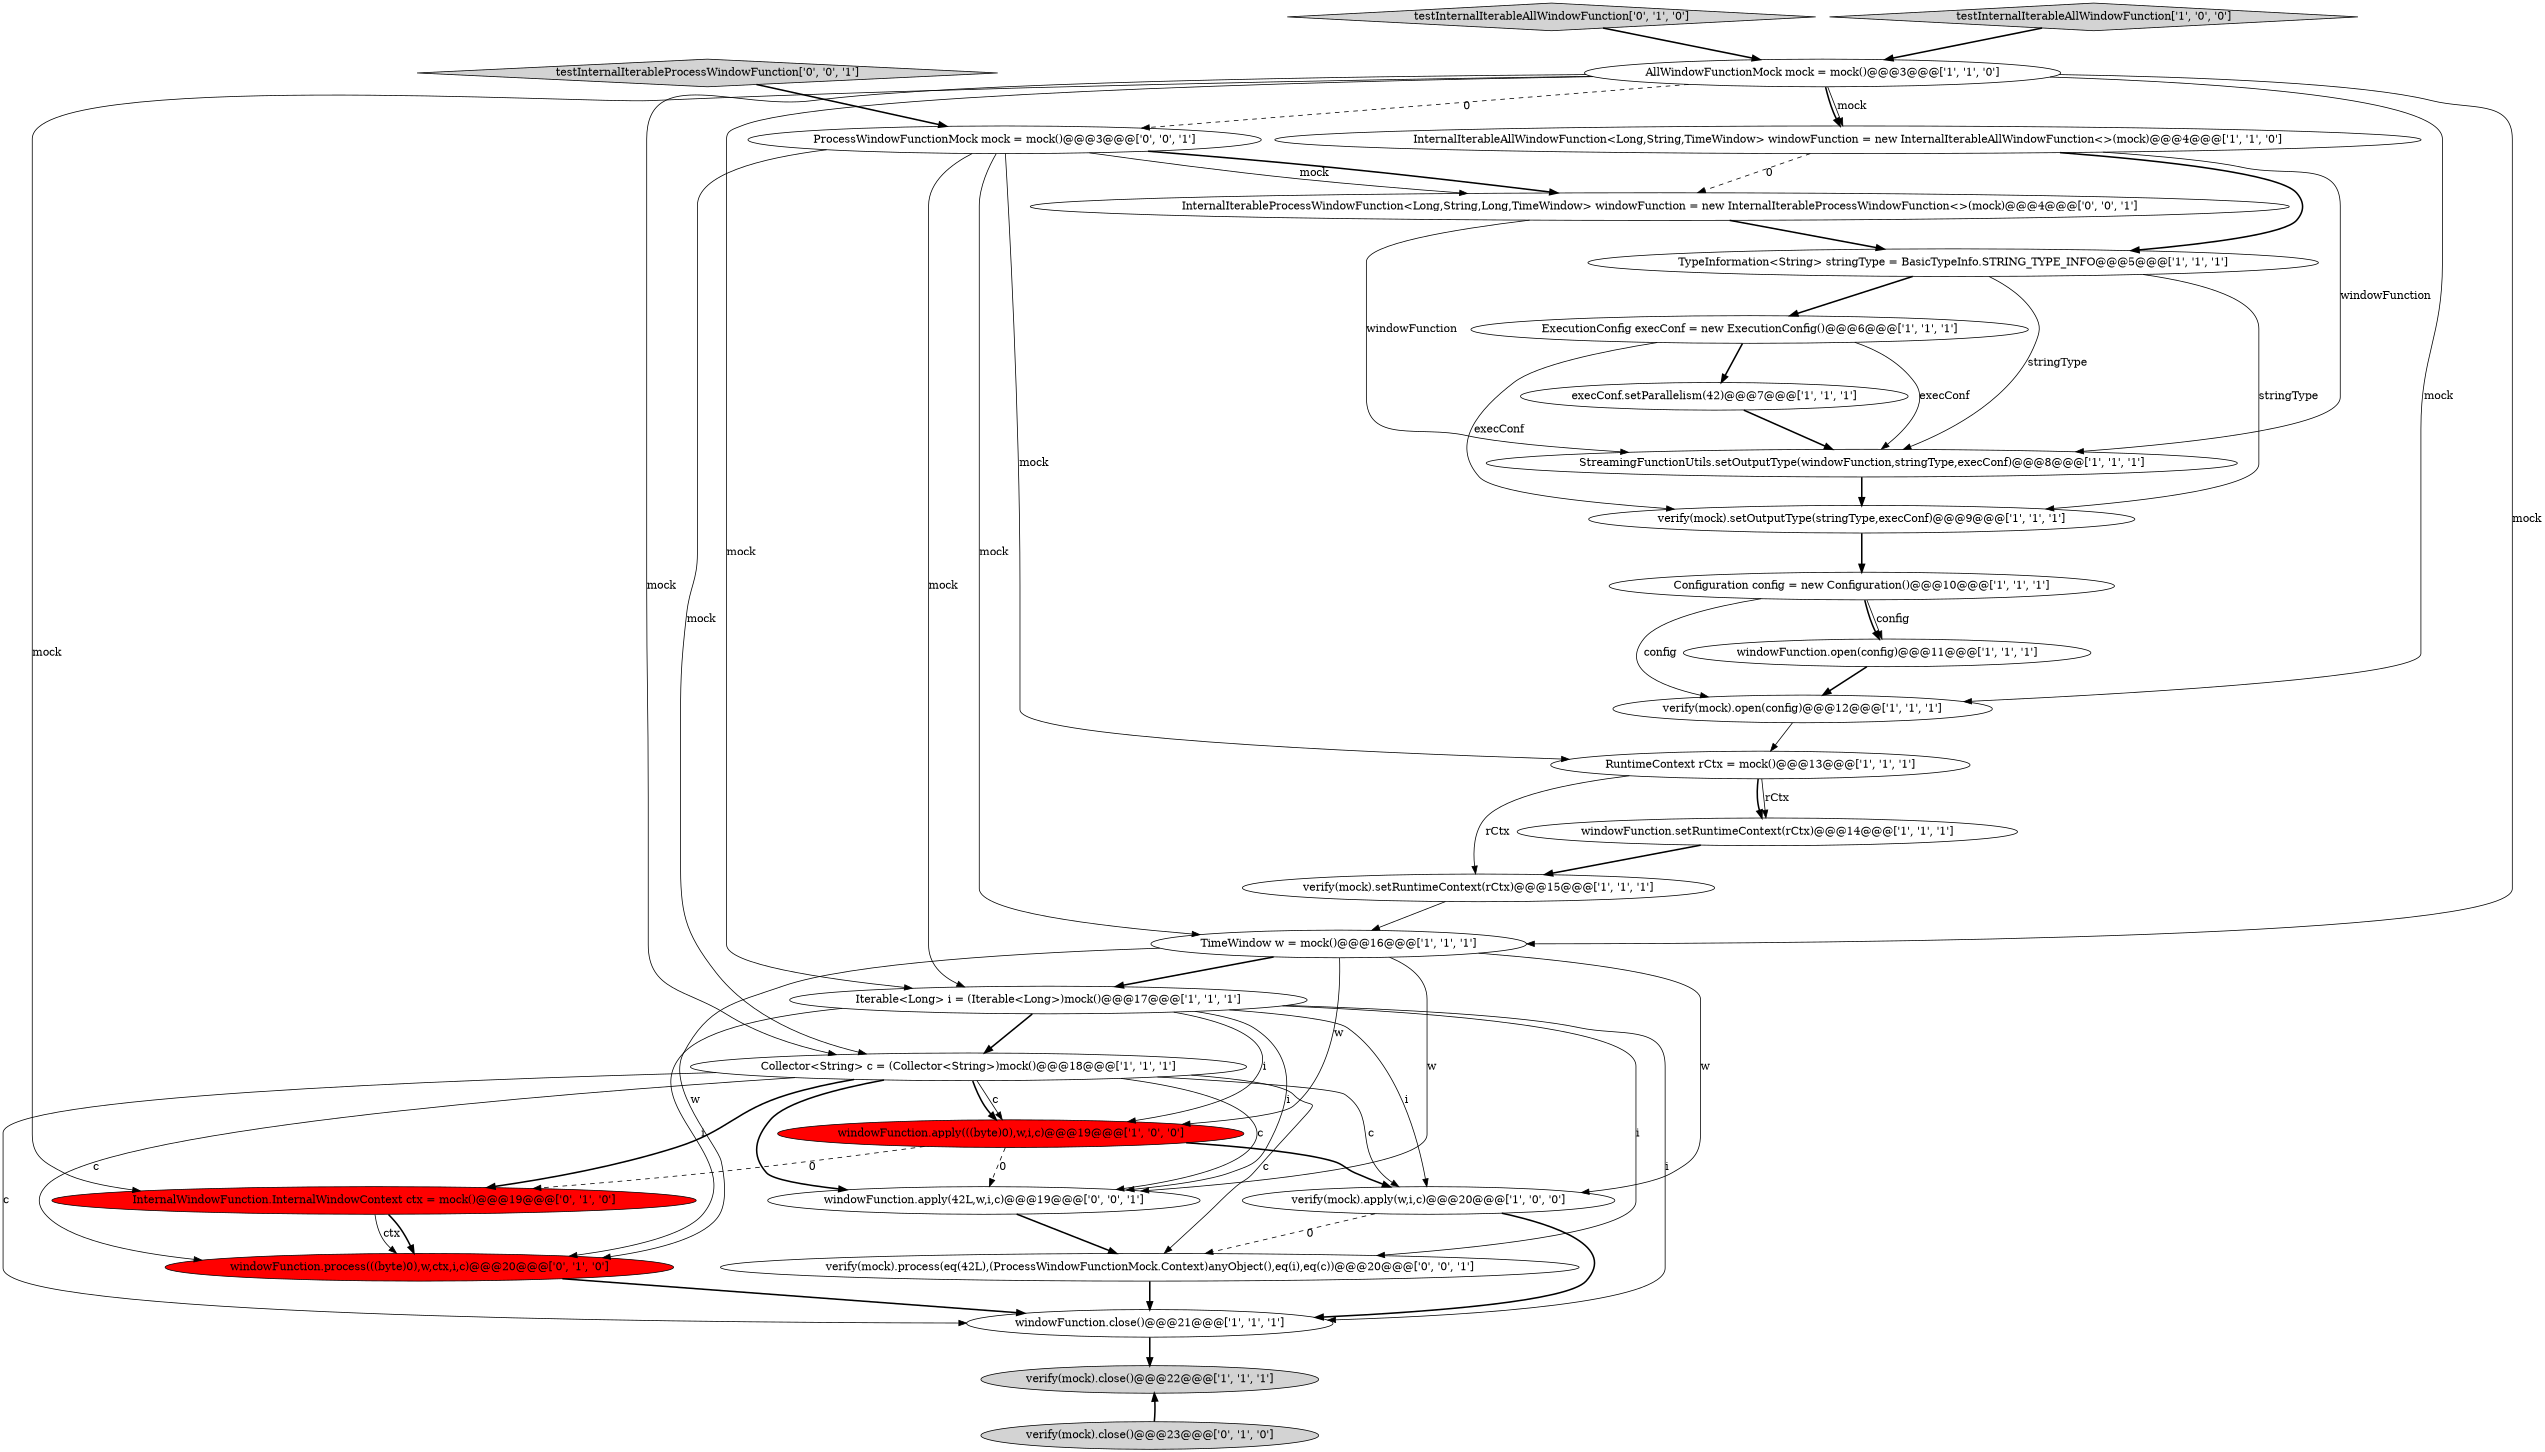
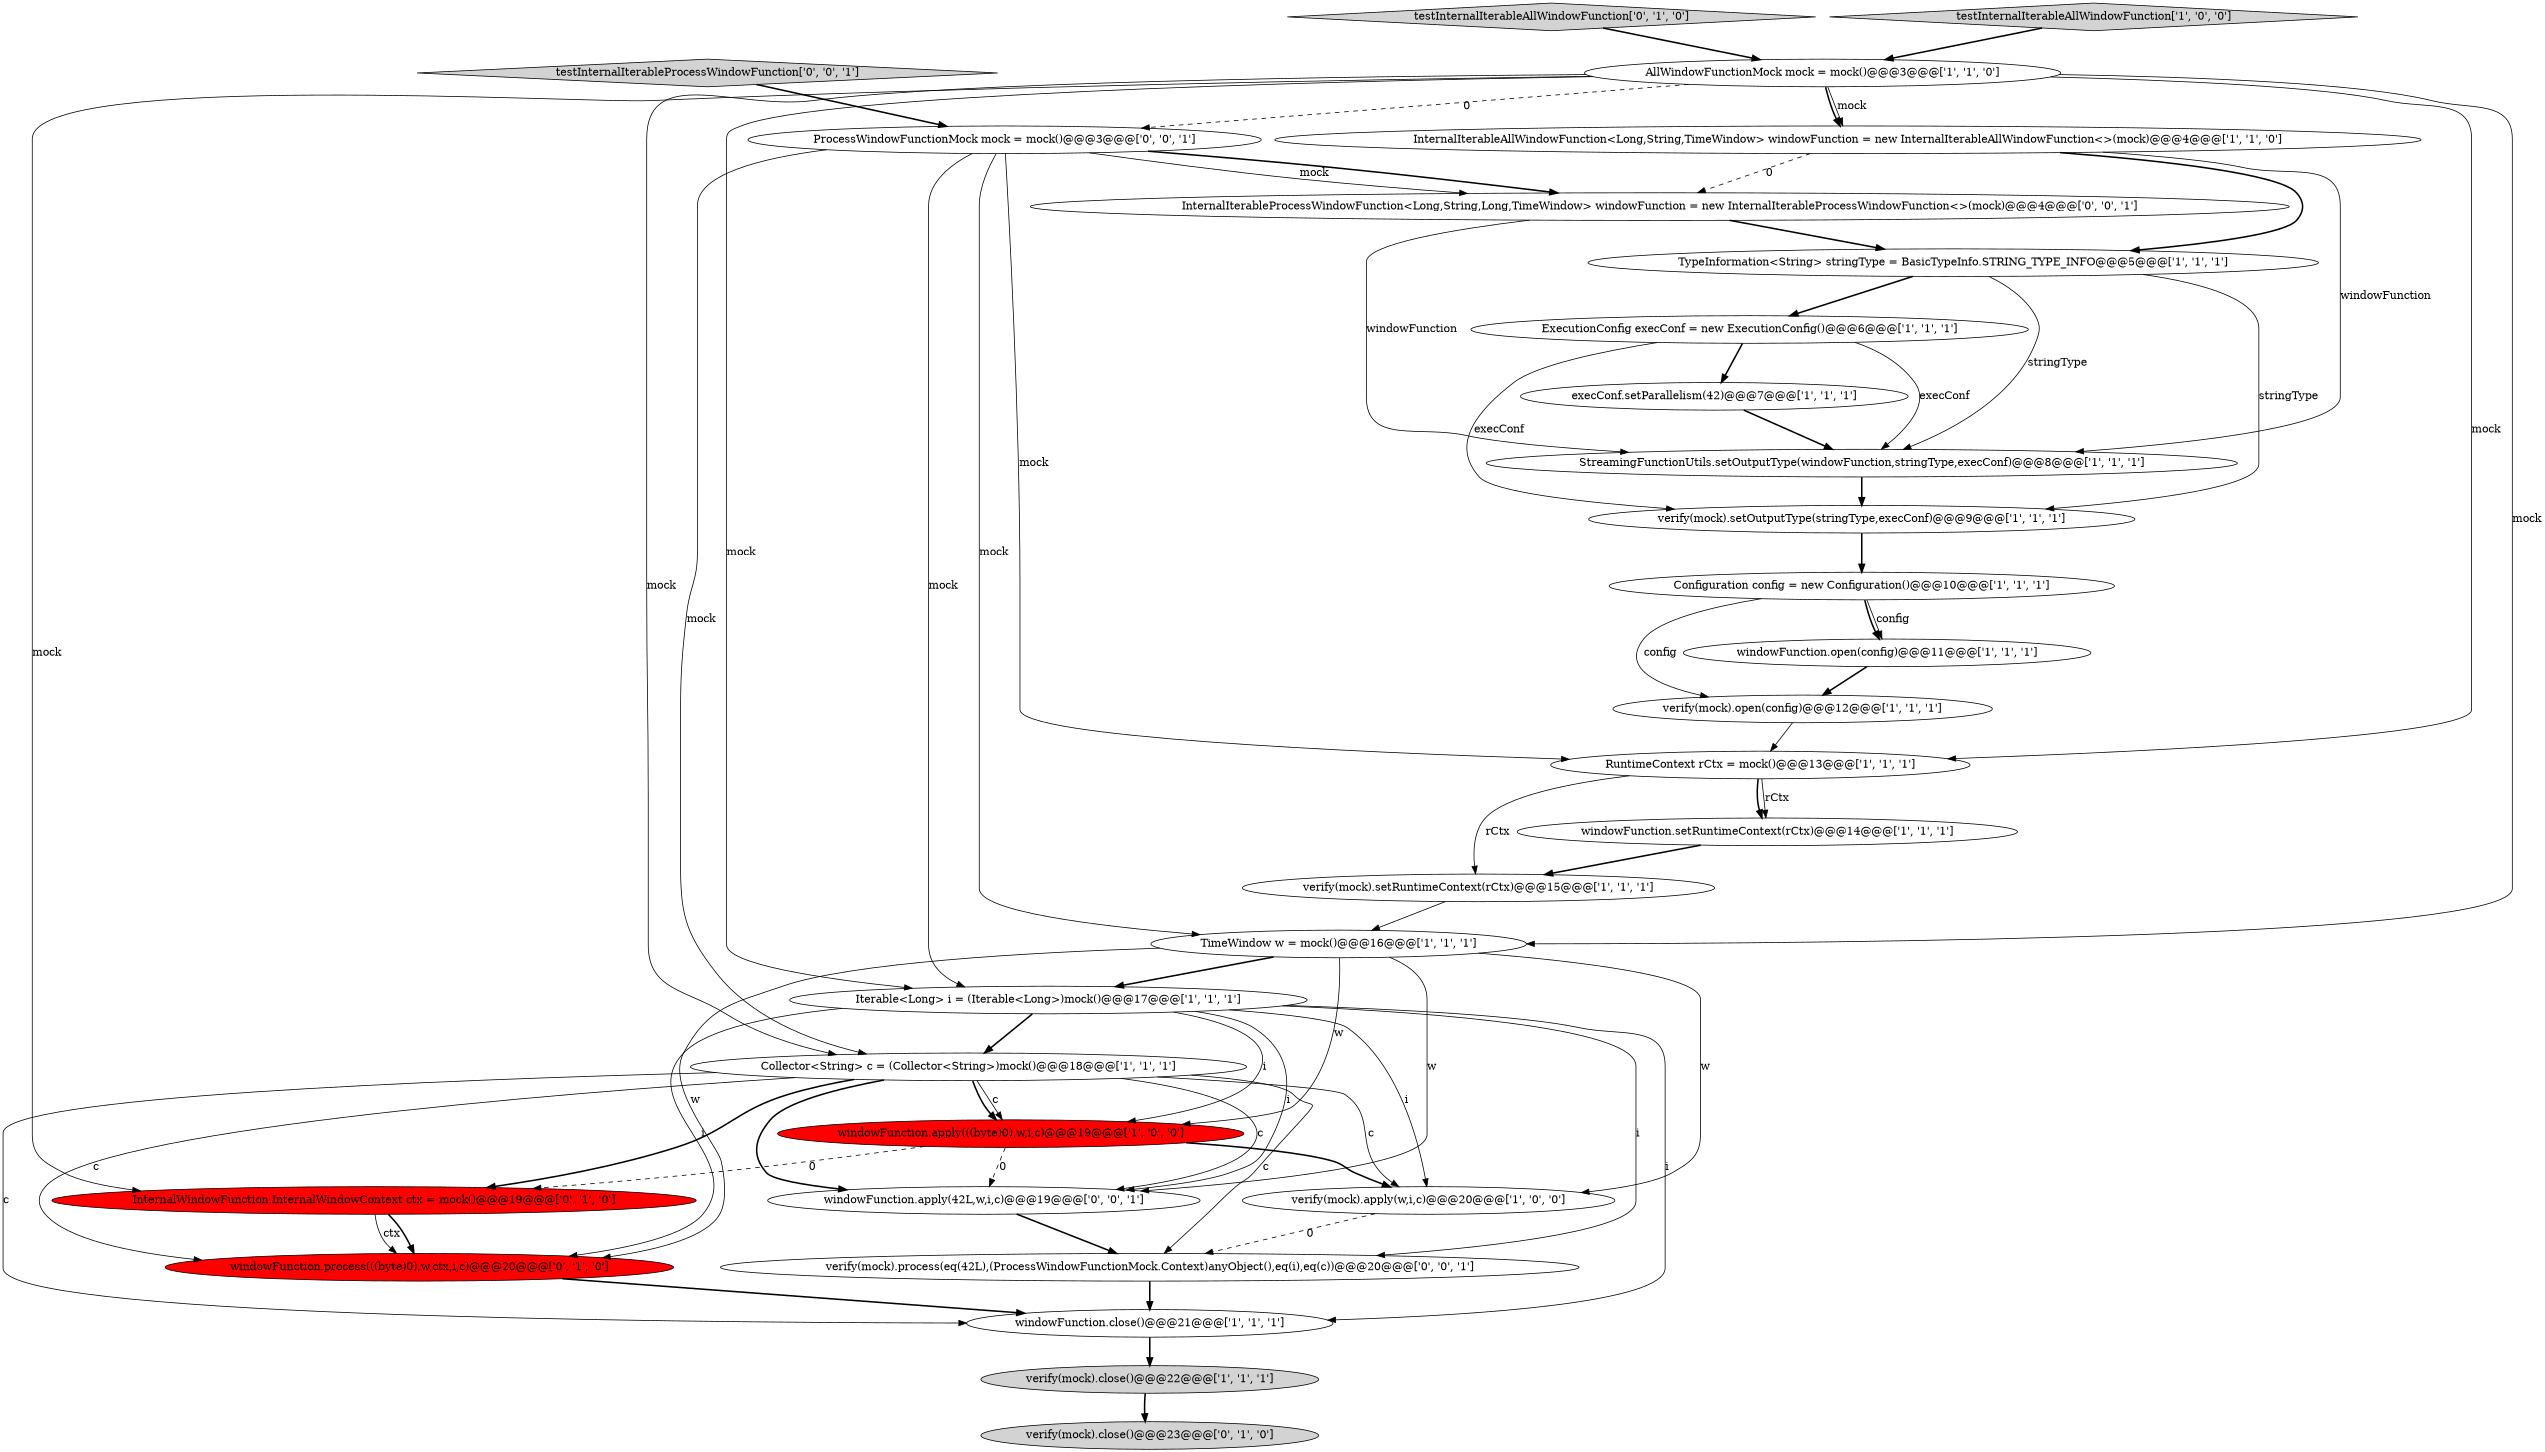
edge "AllWindowFunctionMock mock = mock()@@@3@@@['1', '1', '0']" -> "verify(mock).open(config)@@@12@@@['1', '1', '1']": now "AllWindowFunctionMock mock = mock()@@@3@@@['1', '1', '0']" -> "RuntimeContext rCtx = mock()@@@13@@@['1', '1', '1']"
edge "verify(mock).apply(w,i,c)@@@20@@@['1', '0', '0']" -> "windowFunction.close()@@@21@@@['1', '1', '1']": removed
edge "verify(mock).close()@@@23@@@['0', '1', '0']" -> "verify(mock).close()@@@22@@@['1', '1', '1']": reversed
